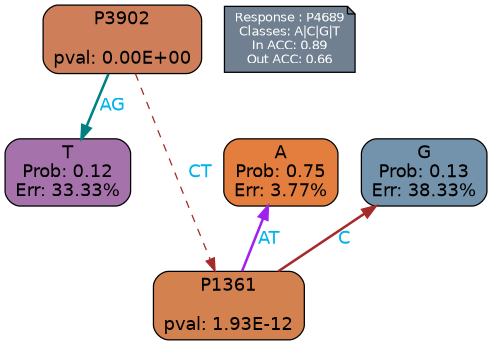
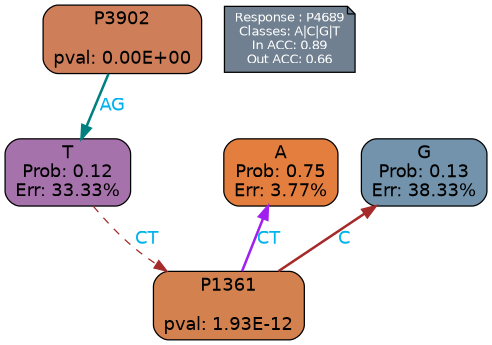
edge "P3902 pval: 0.00E+00" -> "P1361 pval: 1.93E-12": now "T Prob: 0.12 Err: 33.33%" -> "P1361 pval: 1.93E-12"
edge "P1361 pval: 1.93E-12" -> "A Prob: 0.75 Err: 3.77%": label "AT" -> "CT"
